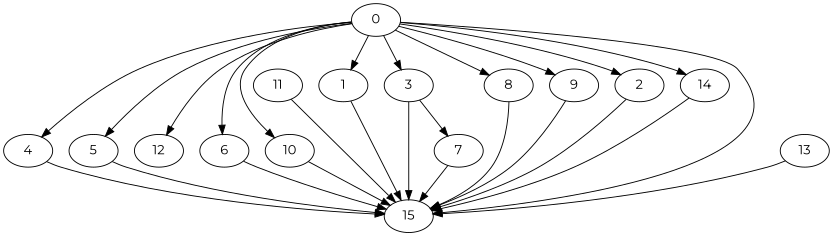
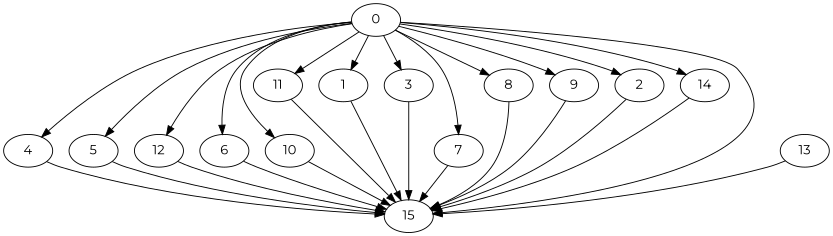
edge "0" -> "11": added
edge "3" -> "7": now "0" -> "7"
edge "12" -> "15": added
